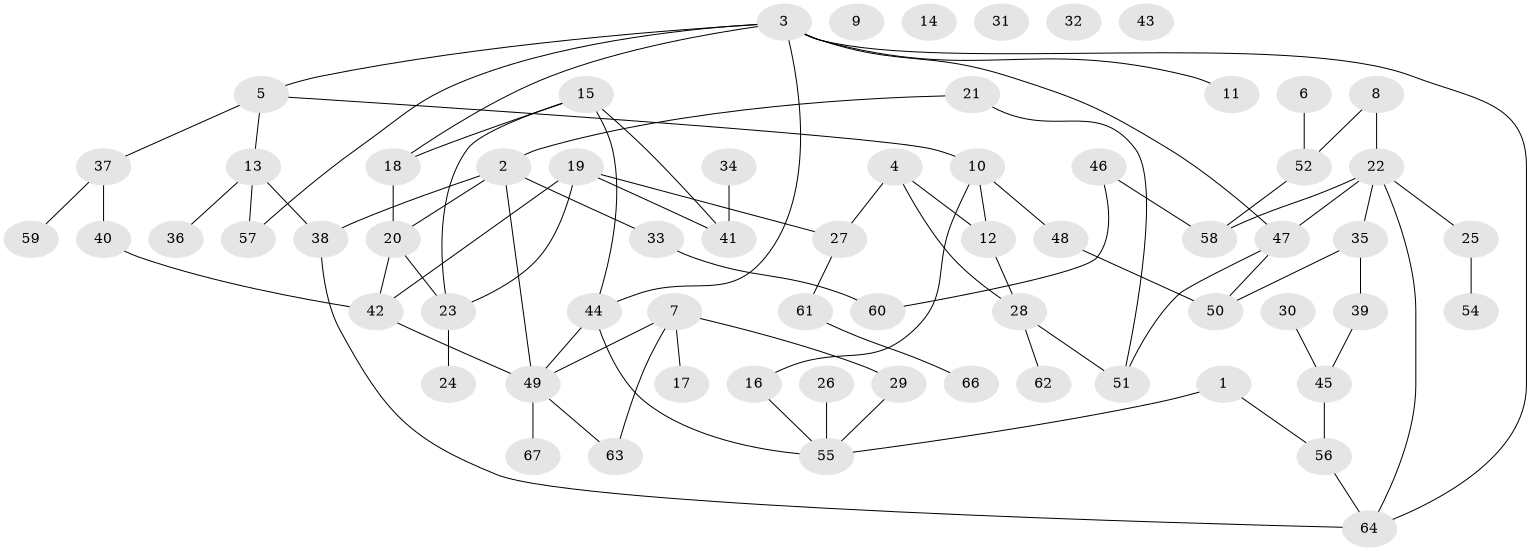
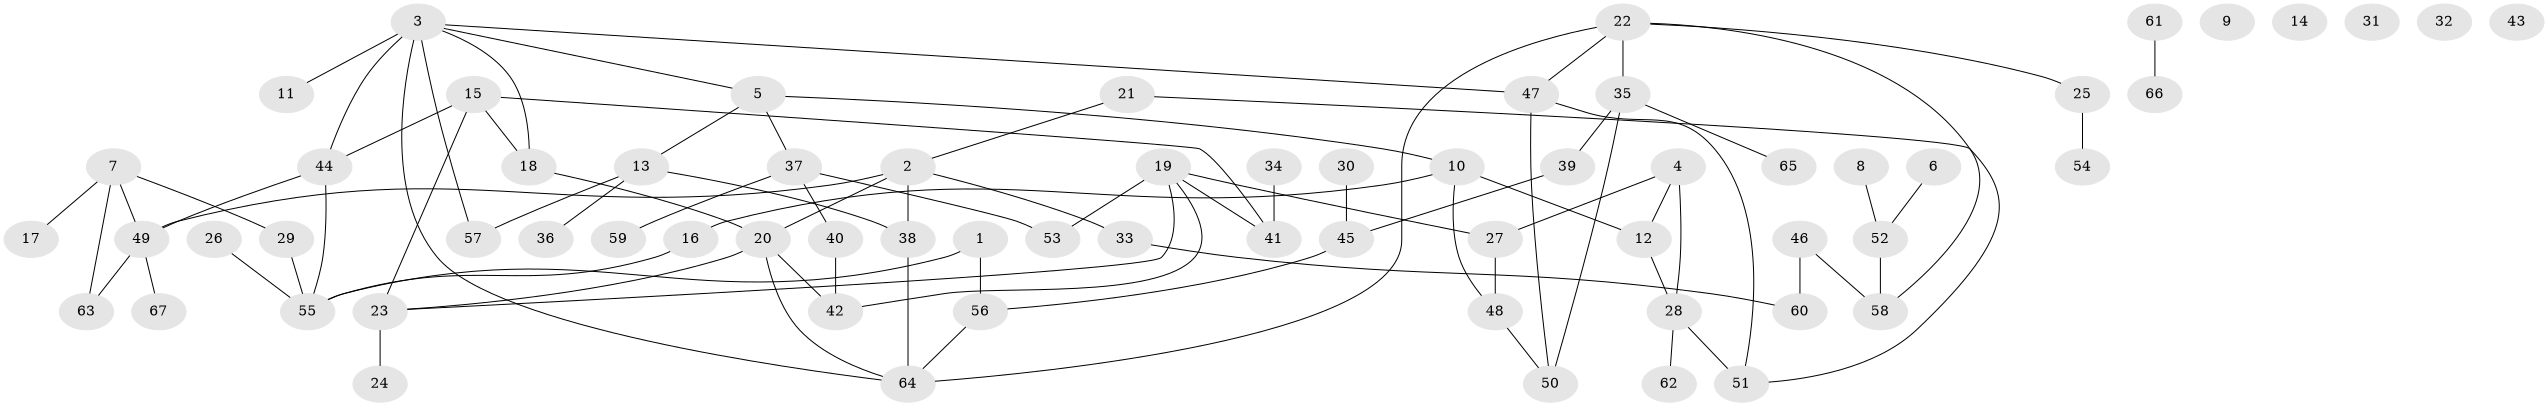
edge "8" -- "22": removed
node "65": added
node "53": added
edge "27" -- "61": now "27" -- "48"
edge "20" -- "64": added
edge "42" -- "49": removed
